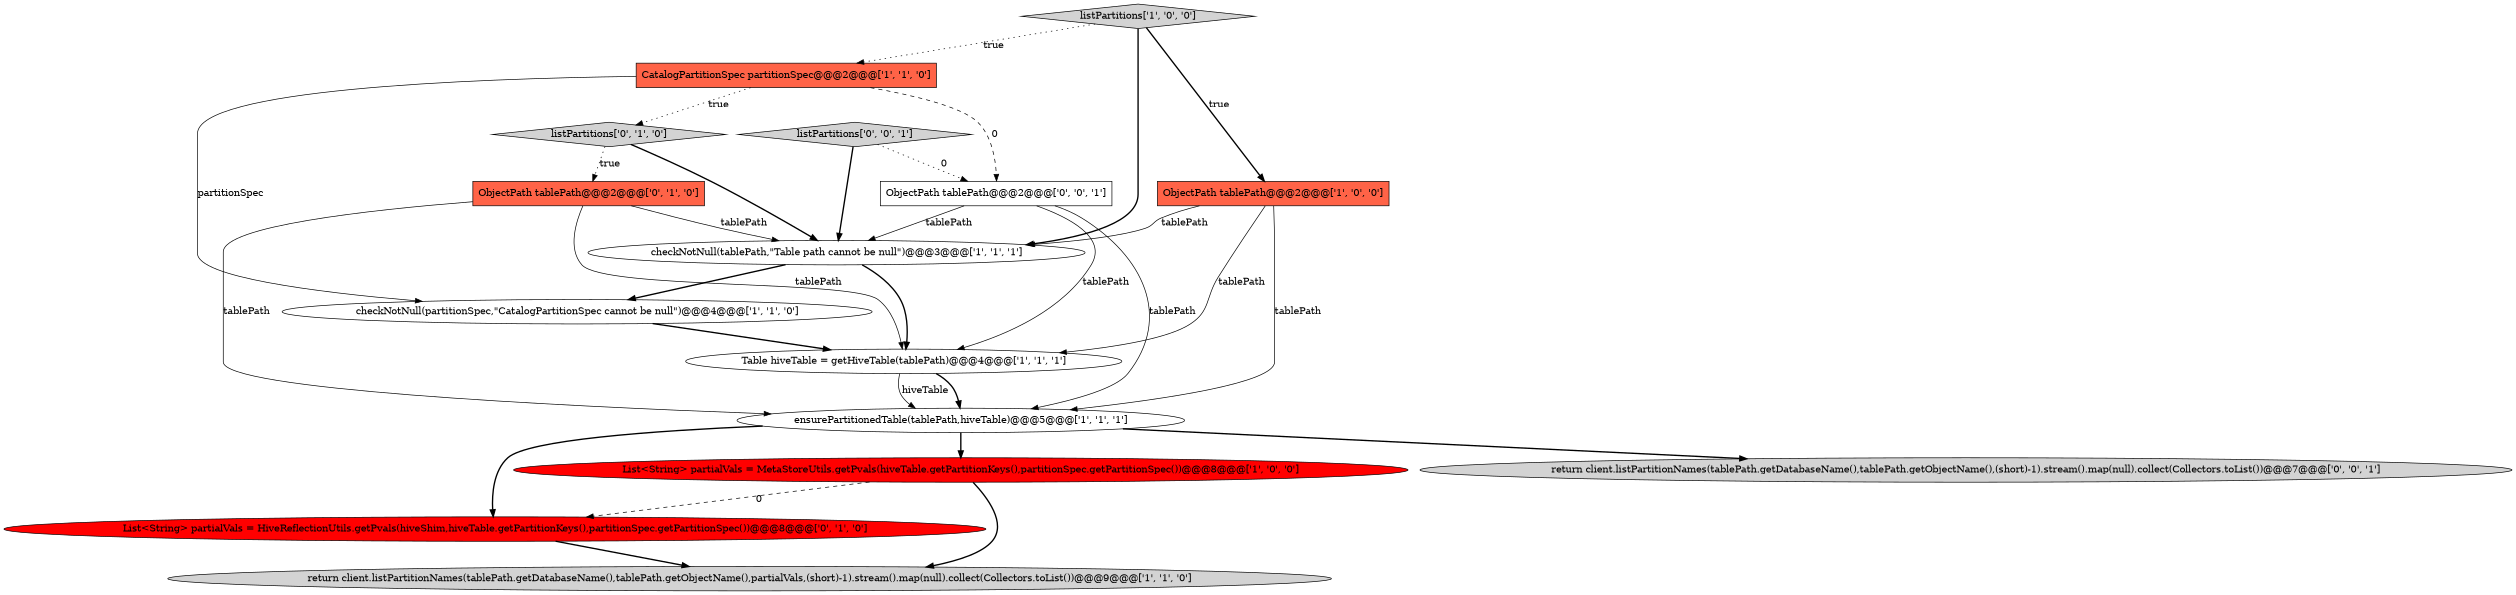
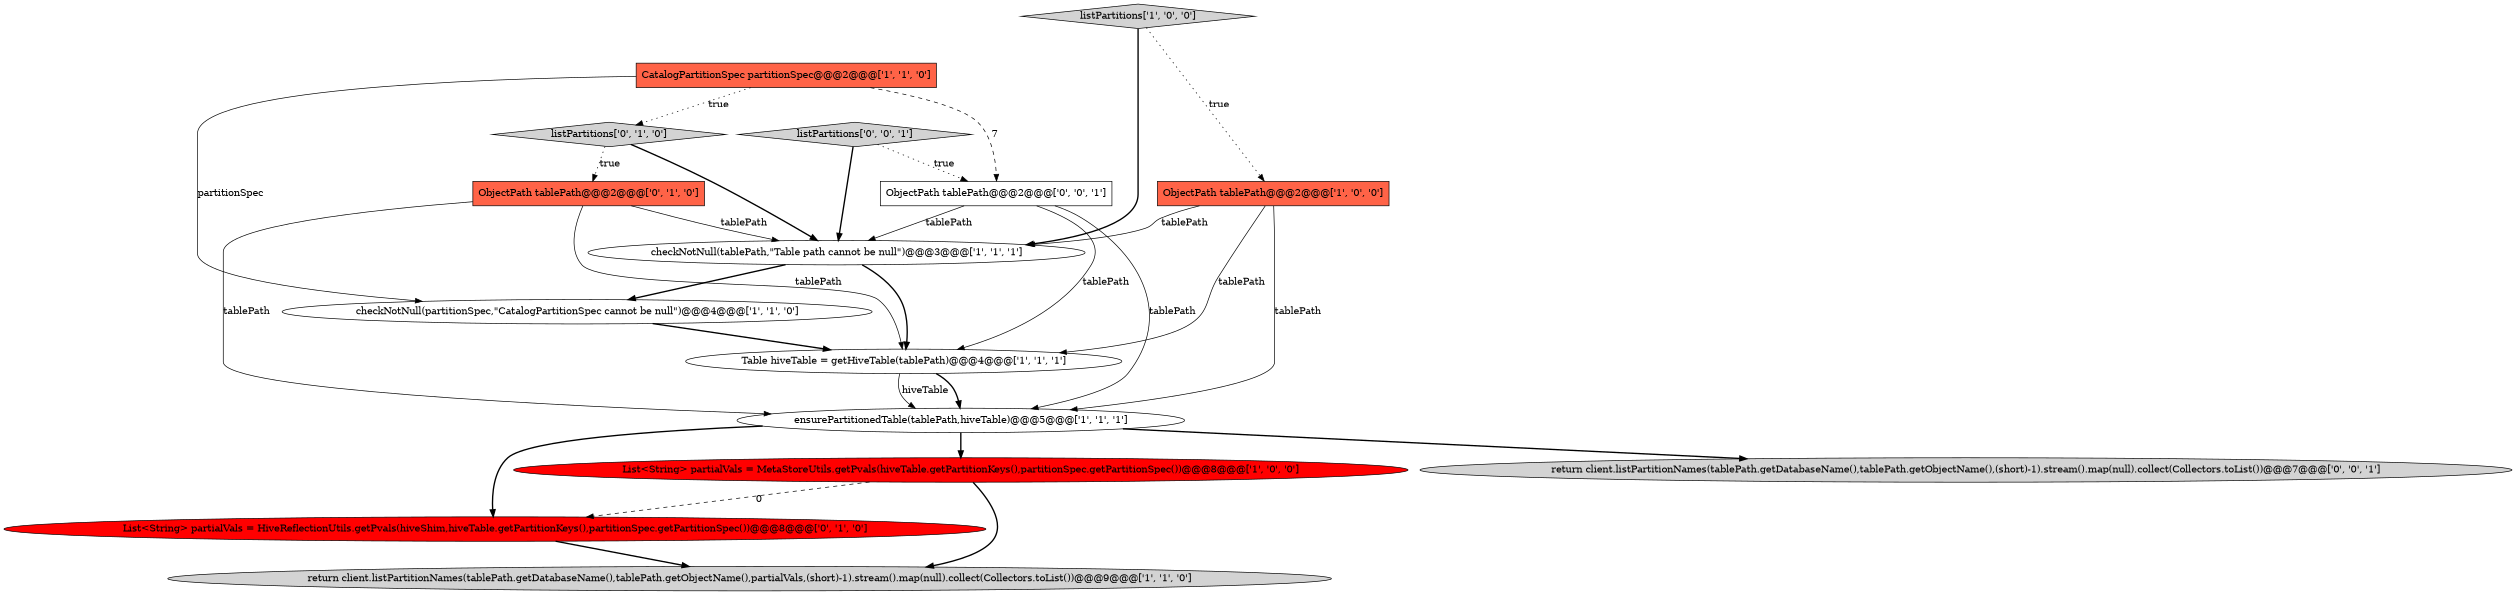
edge "listPartitions['1', '0', '0']" -> "CatalogPartitionSpec partitionSpec@@@2@@@['1', '1', '0']": removed, label "true"
edge "listPartitions['1', '0', '0']" -> "ObjectPath tablePath@@@2@@@['1', '0', '0']": style bold -> dotted
edge "CatalogPartitionSpec partitionSpec@@@2@@@['1', '1', '0']" -> "ObjectPath tablePath@@@2@@@['0', '0', '1']": label "0" -> "7"
edge "listPartitions['0', '0', '1']" -> "ObjectPath tablePath@@@2@@@['0', '0', '1']": label "0" -> "true"
